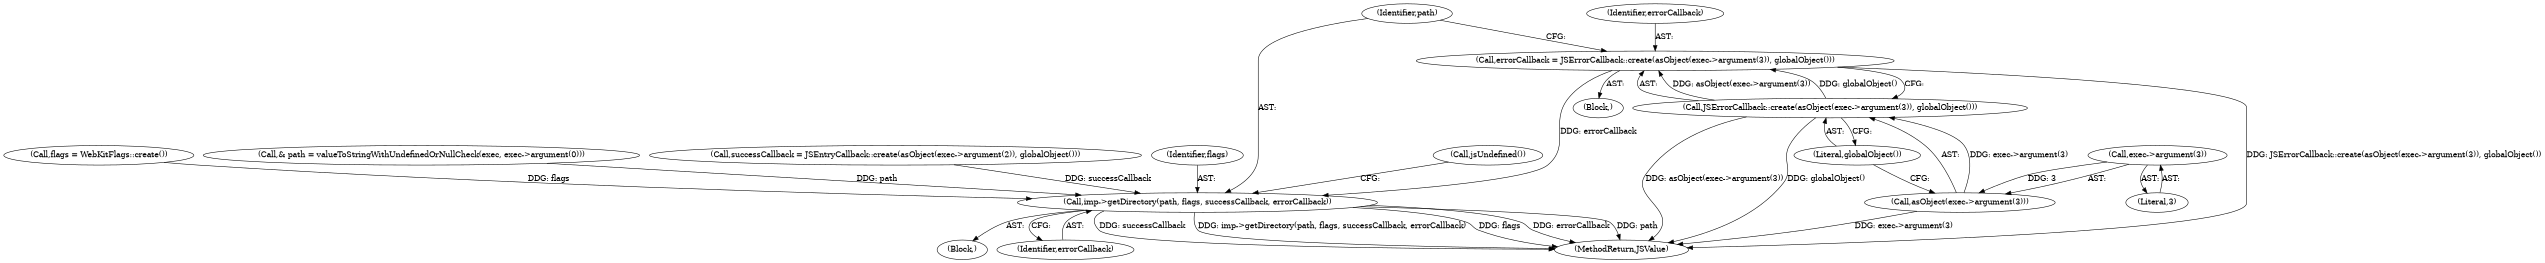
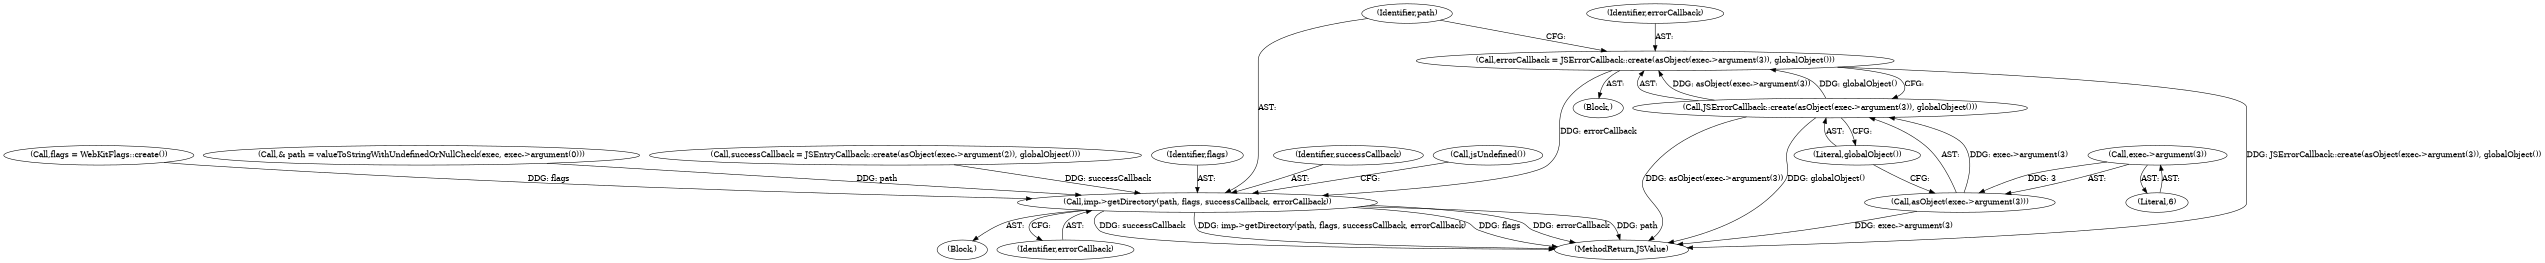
node "(Identifier,successCallback)": added
node "(Literal,3)": label "(Literal,3)" -> "(Literal,6)"
